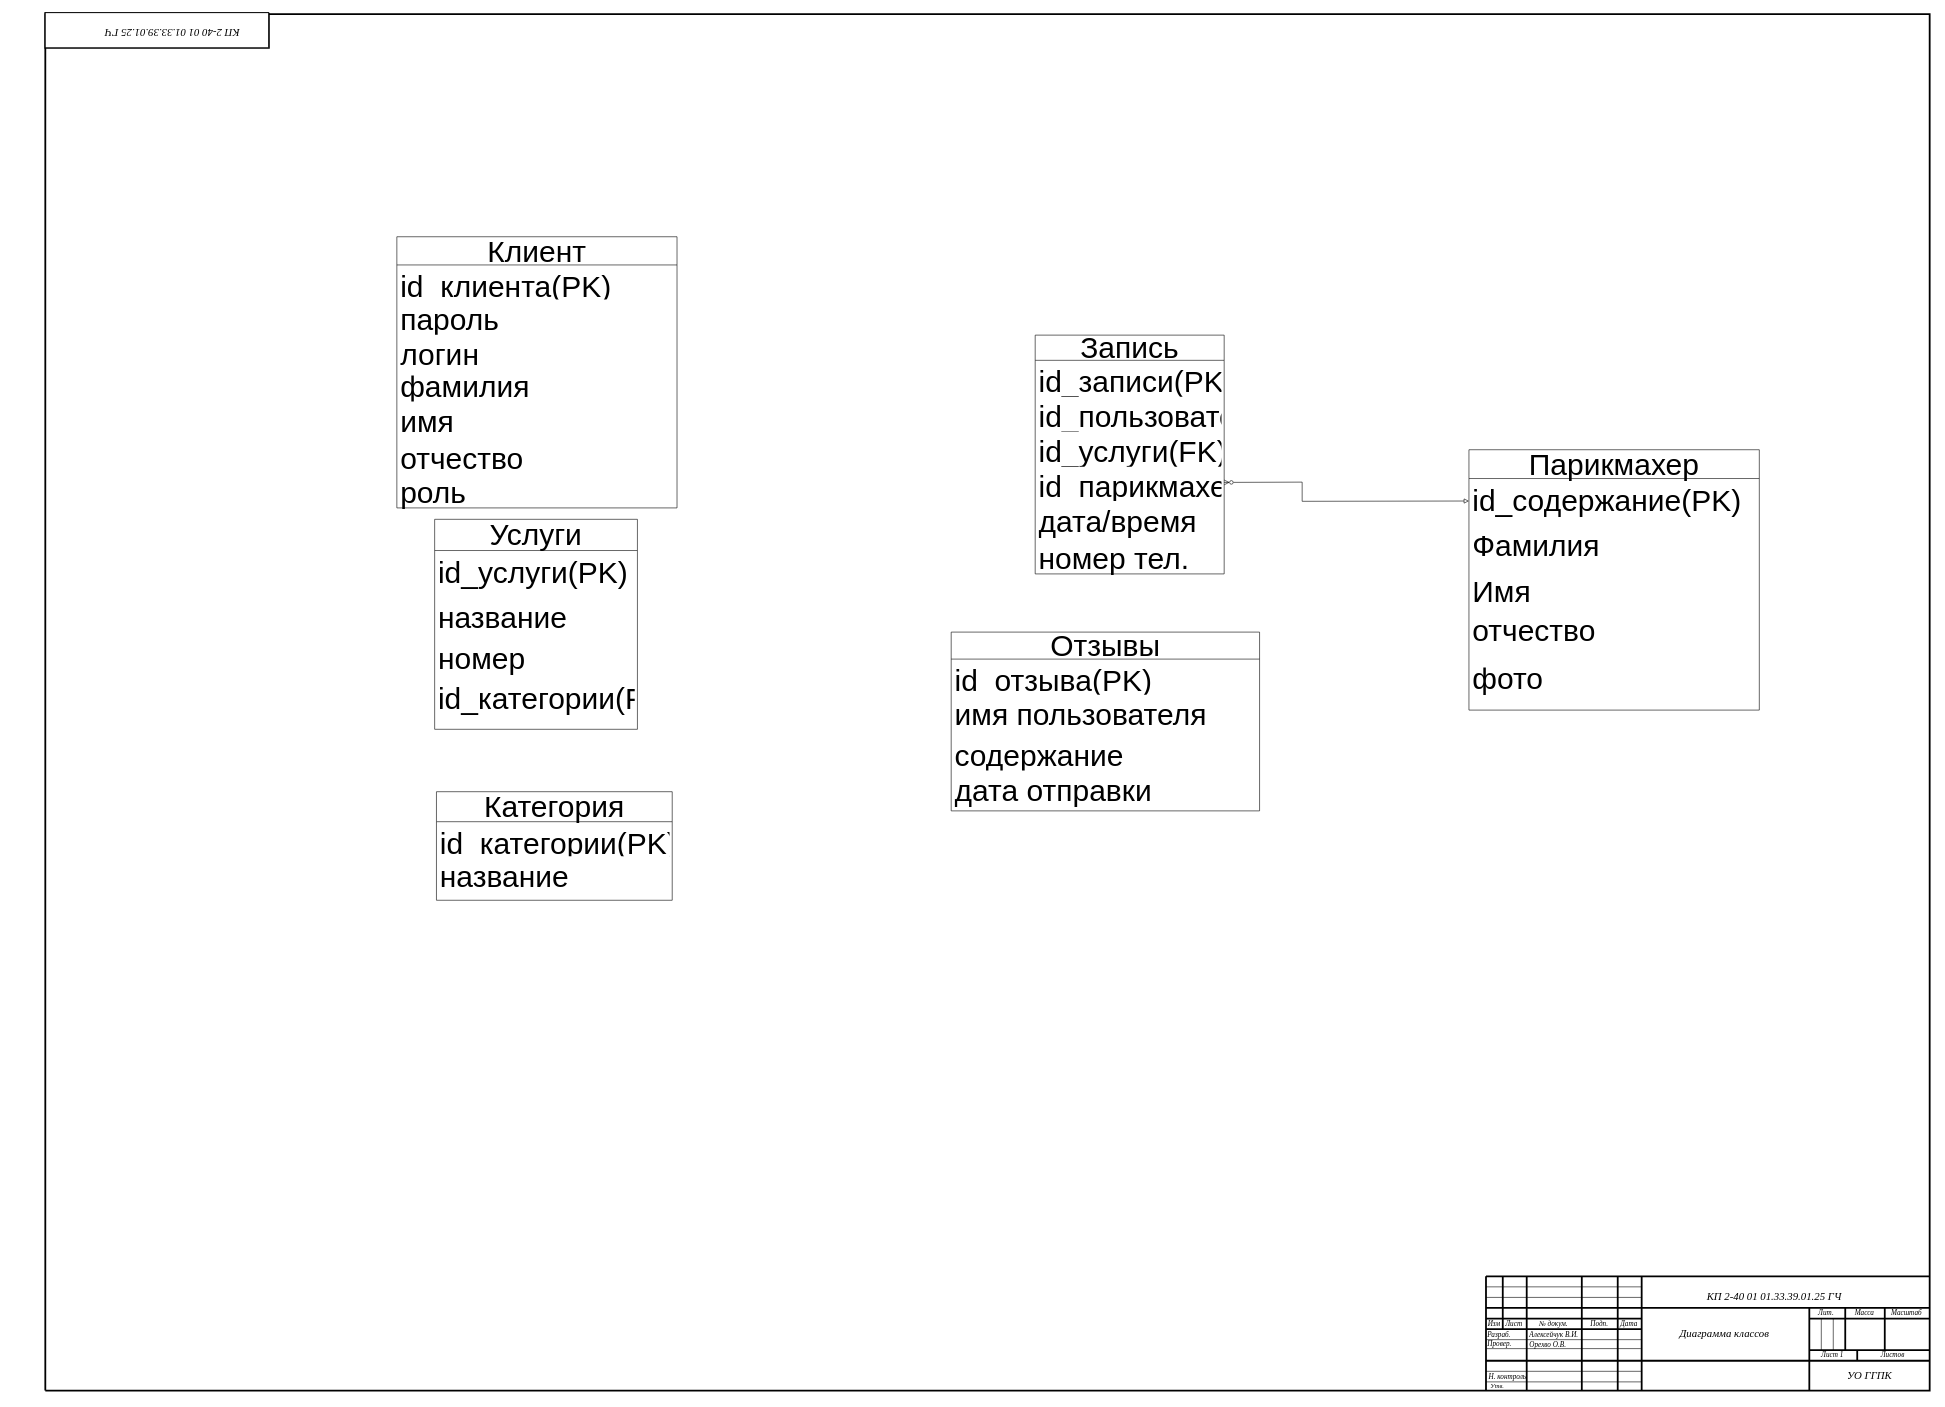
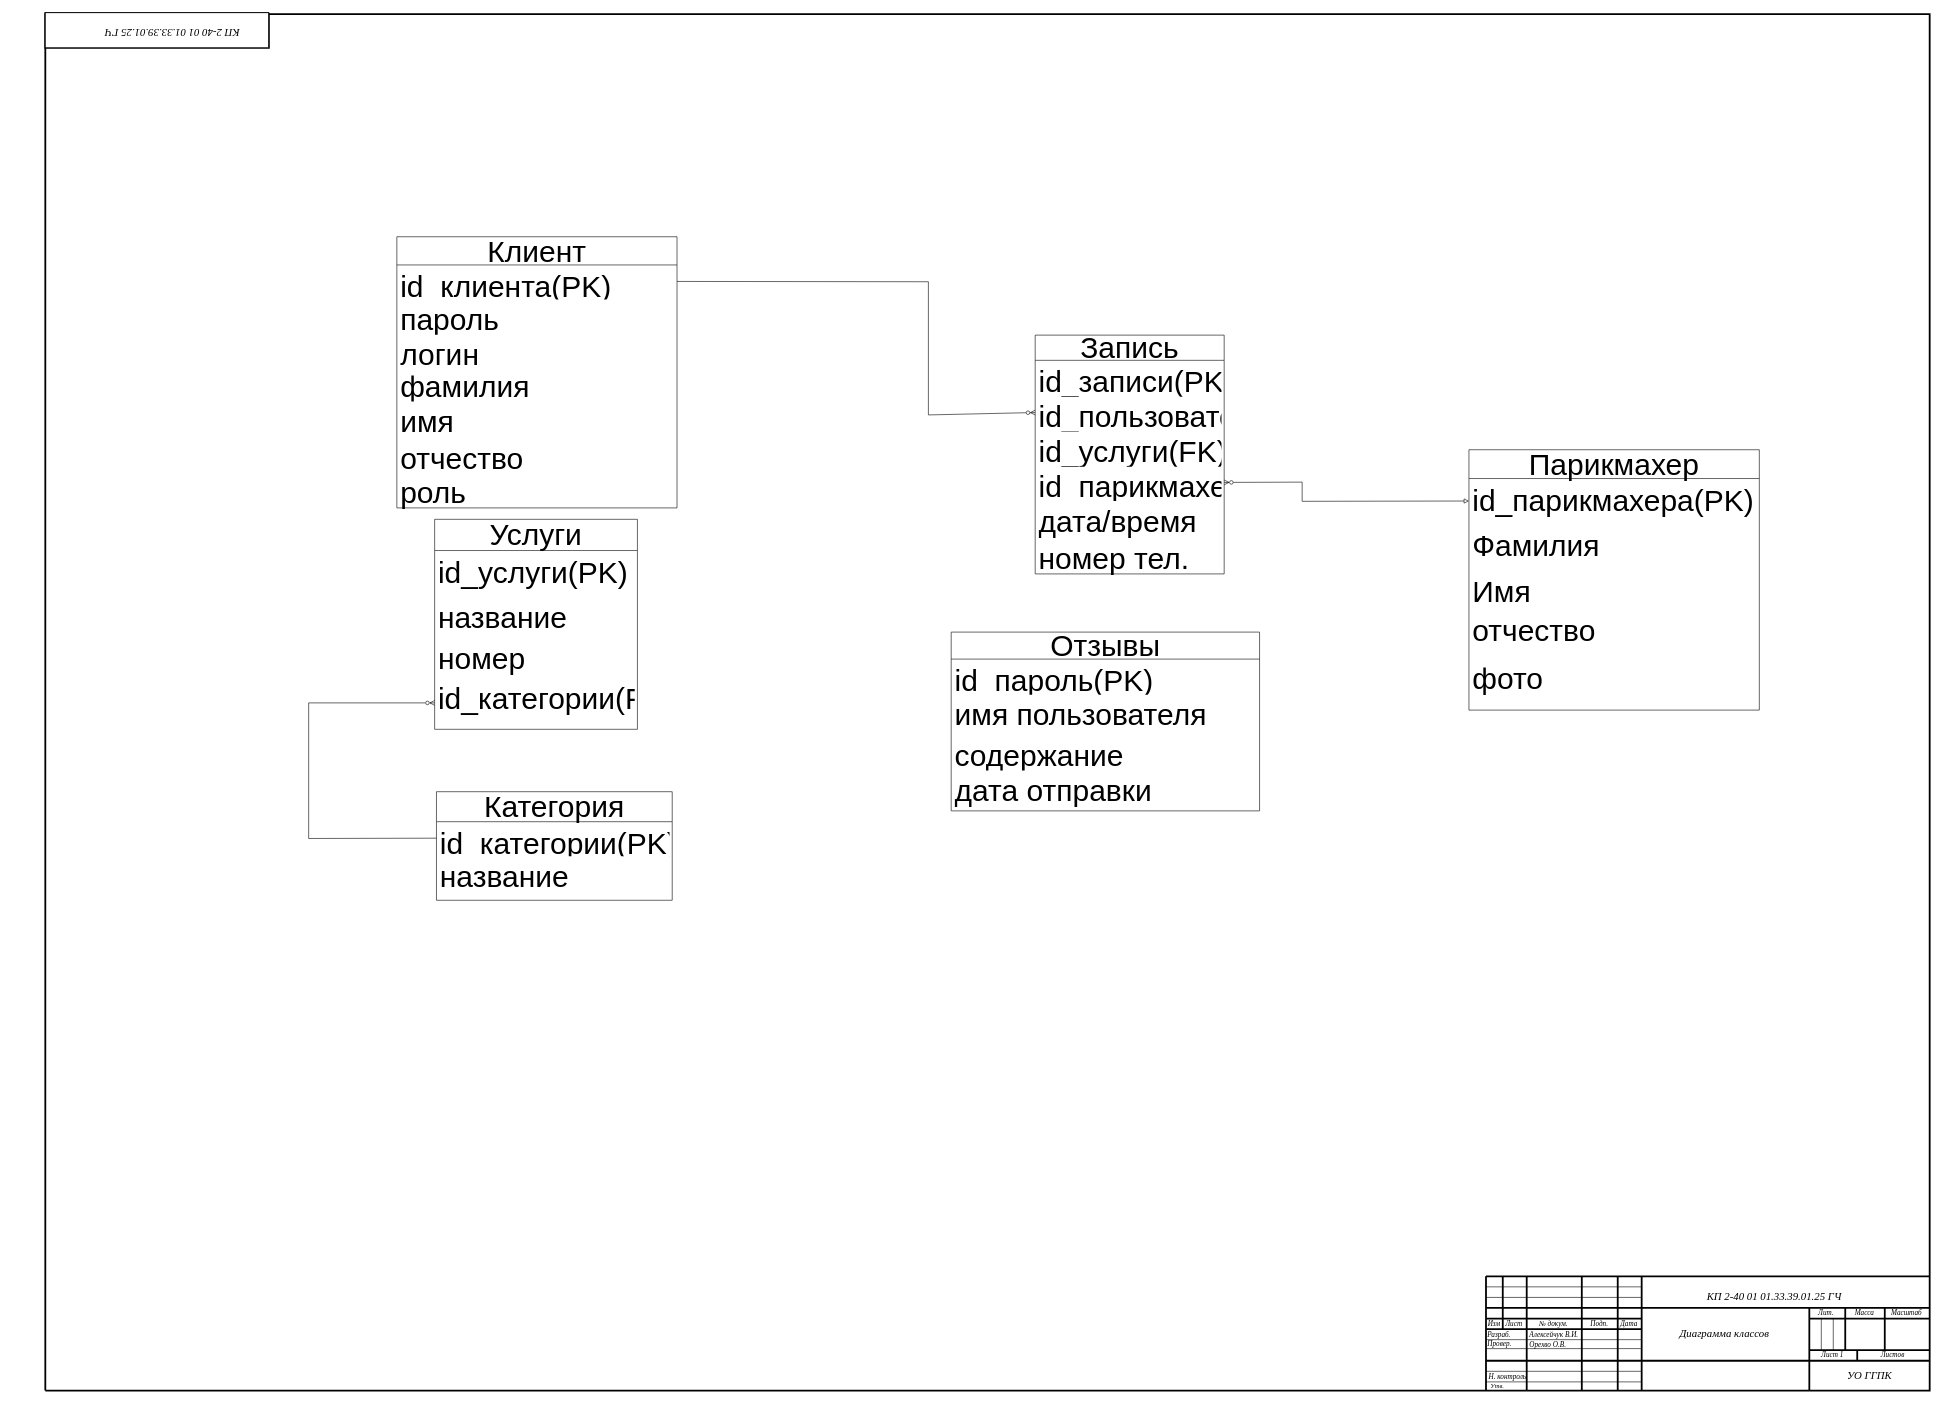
edge "id_клиента(PK)" -> "id_пользователя(FK)": added
node "id_содержание(PK)": label "id_содержание(PK)" -> "id_парикмахера(PK)"
node "id_отзыва(PK)": label "id_отзыва(PK)" -> "id_пароль(PK)"
edge "id_категории(PK)" -> "id_категории(FK)": added
